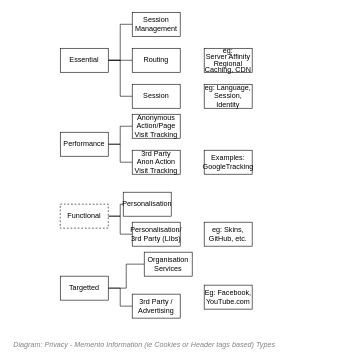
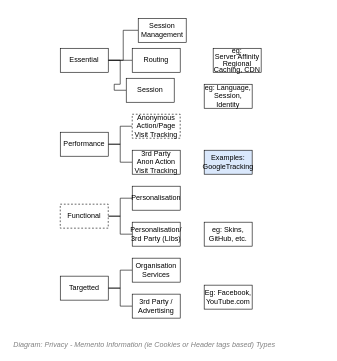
node "Session Management": moved (156, 24) -> (162, 30)
node "eg: Server Affinity Regional Caching, CDN": moved (228, 60) -> (237, 60)
node "Session": moved (156, 96) -> (150, 90)
node "Anonymous Action/Page Visit Tracking": style solid -> dashed
node "Examples: GoogleTracking": fillcolor #ffffff -> #dae8fc
node "Personalisation": moved (147, 204) -> (156, 198)
node "Organisation Services": moved (168, 264) -> (156, 270)
